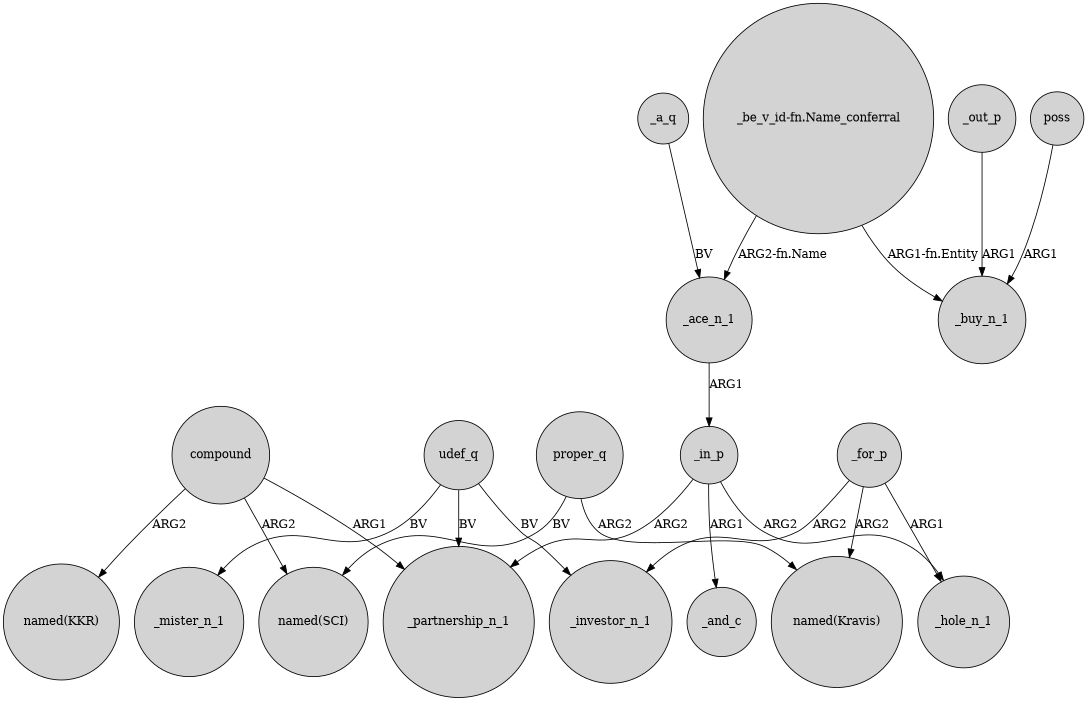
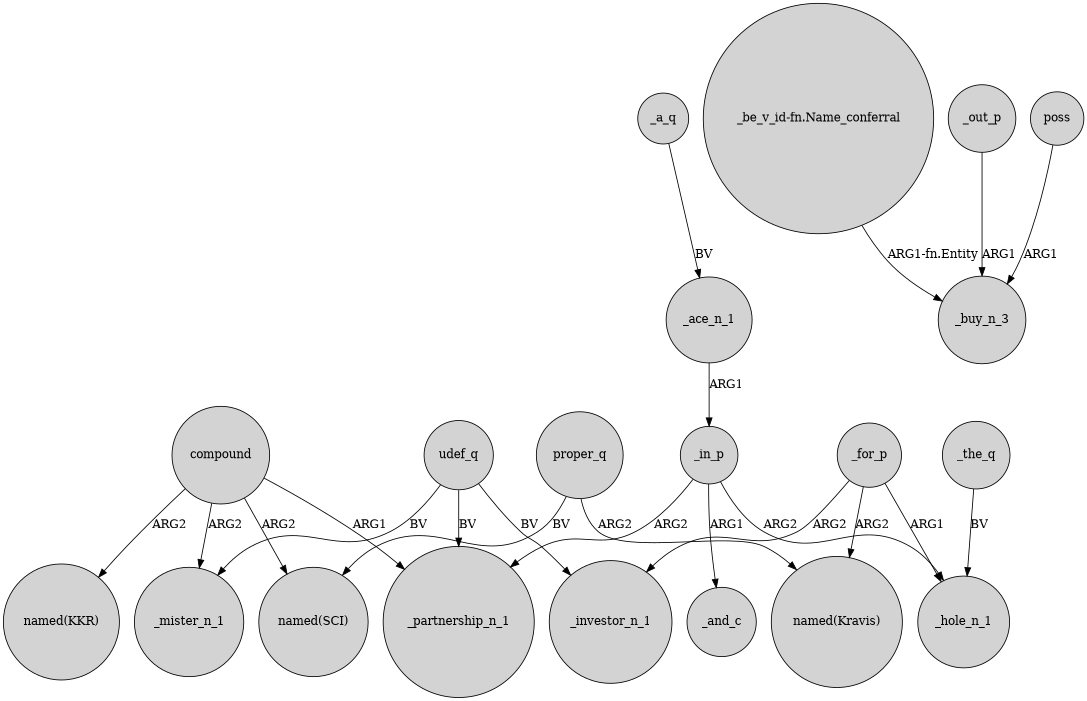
edge "_be_v_id-fn.Name_conferral" -> "_ace_n_1": removed, label "ARG2-fn.Name"
node "_buy_n_1": label "_buy_n_1" -> "_buy_n_3"
node "_the_q": added
edge "compound" -> "_mister_n_1": added, label "ARG2"
